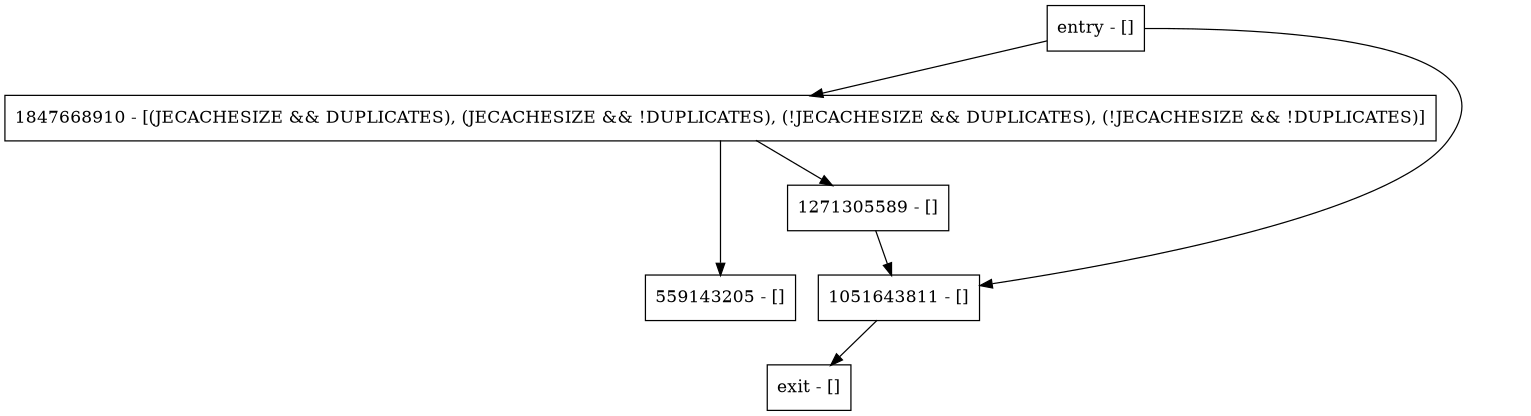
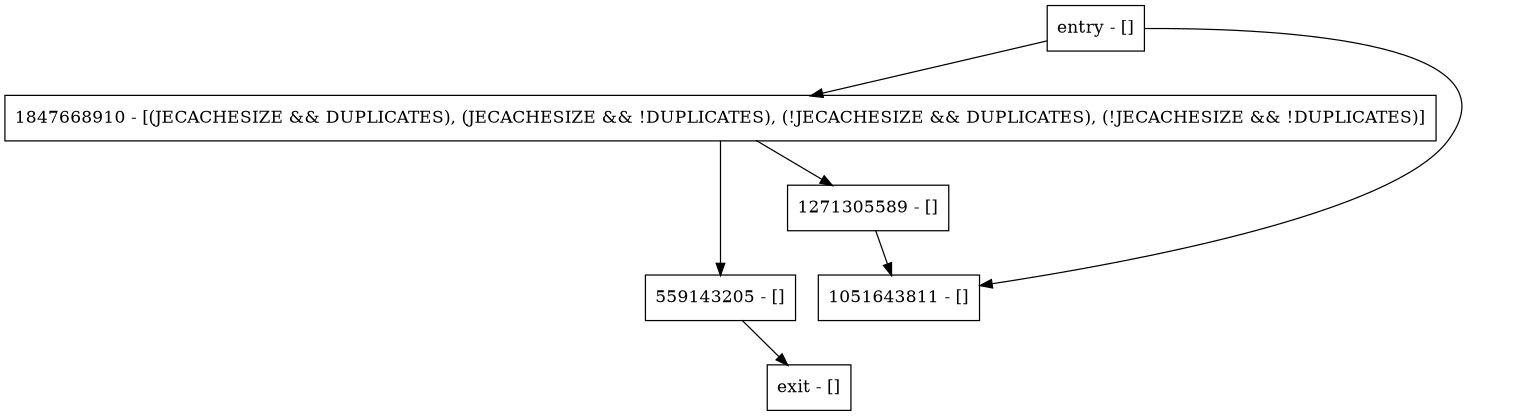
edge "1051643811 - []" -> "exit - []": now "559143205 - []" -> "exit - []"
